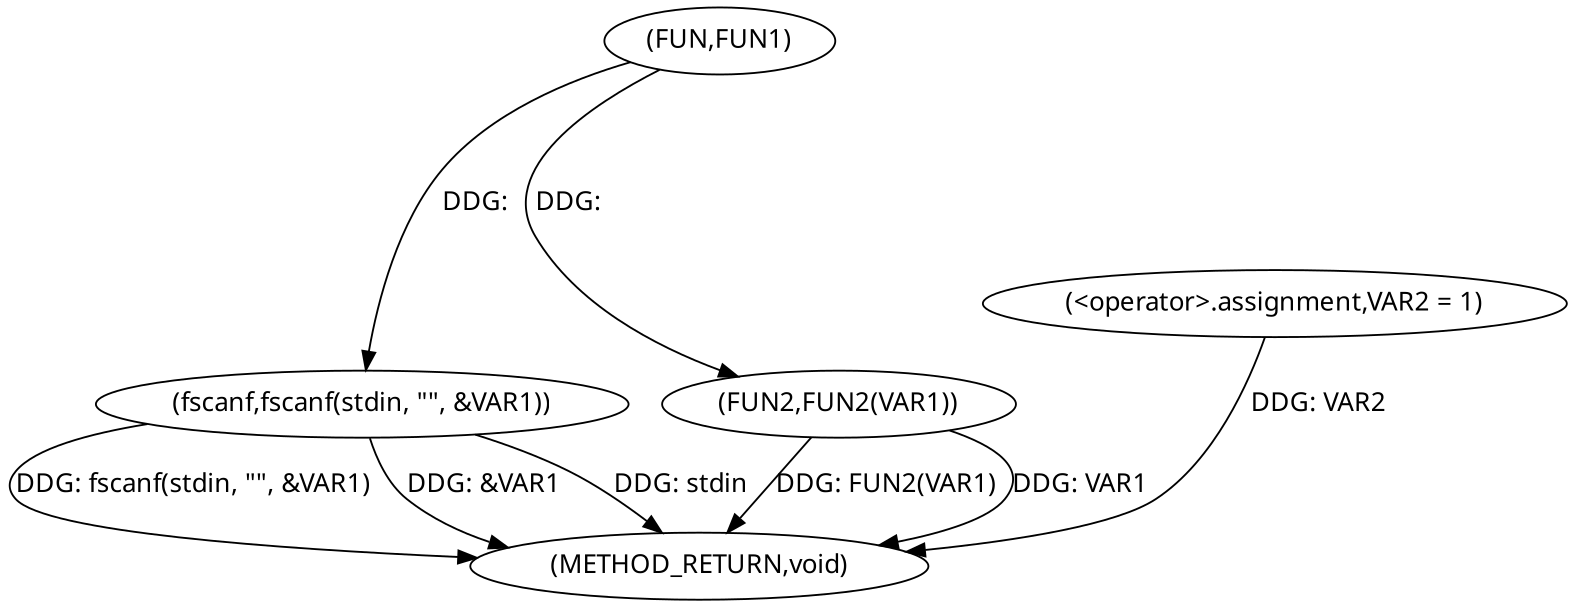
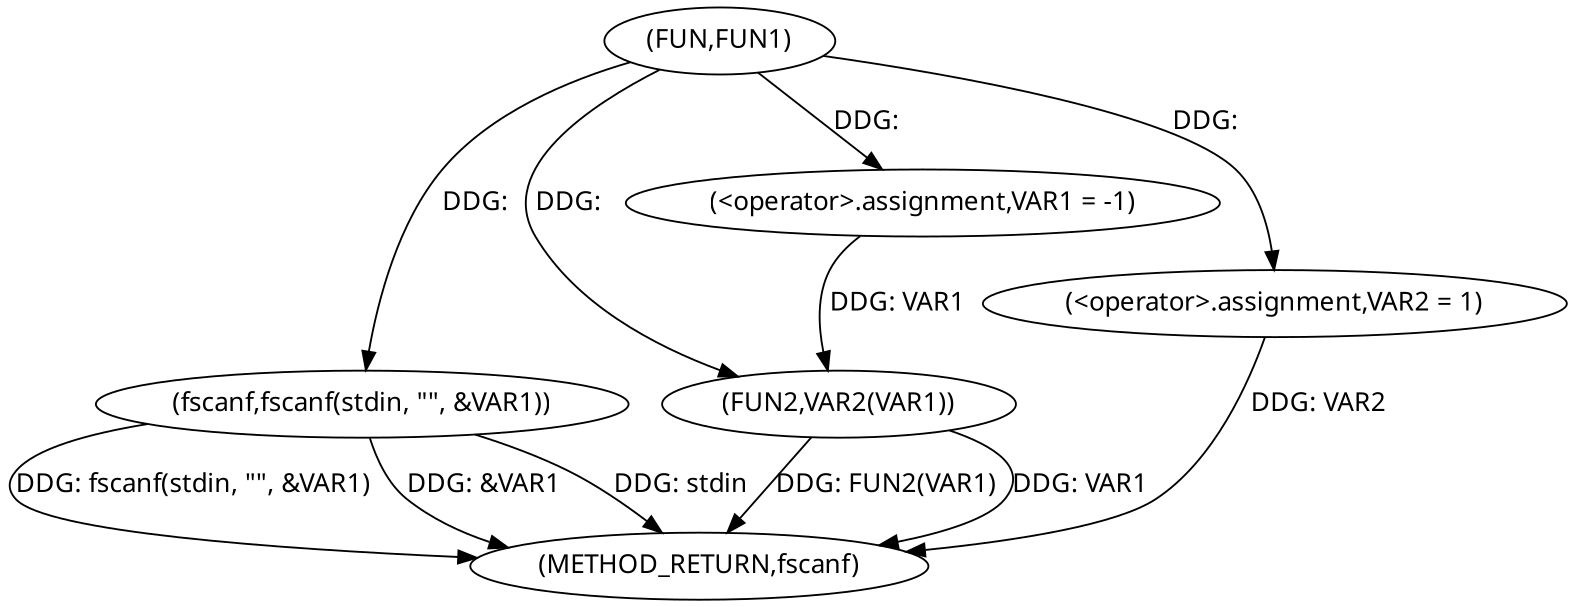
edge "(FUN,FUN1)" -> "(<operator>.assignment,VAR2 = 1)": added, label "DDG:"
node "(<operator>.assignment,VAR1 = -1)": added
node "(FUN2,FUN2(VAR1))": label "(FUN2,FUN2(VAR1))" -> "(FUN2,VAR2(VAR1))"
node "(METHOD_RETURN,void)": label "(METHOD_RETURN,void)" -> "(METHOD_RETURN,fscanf)"
